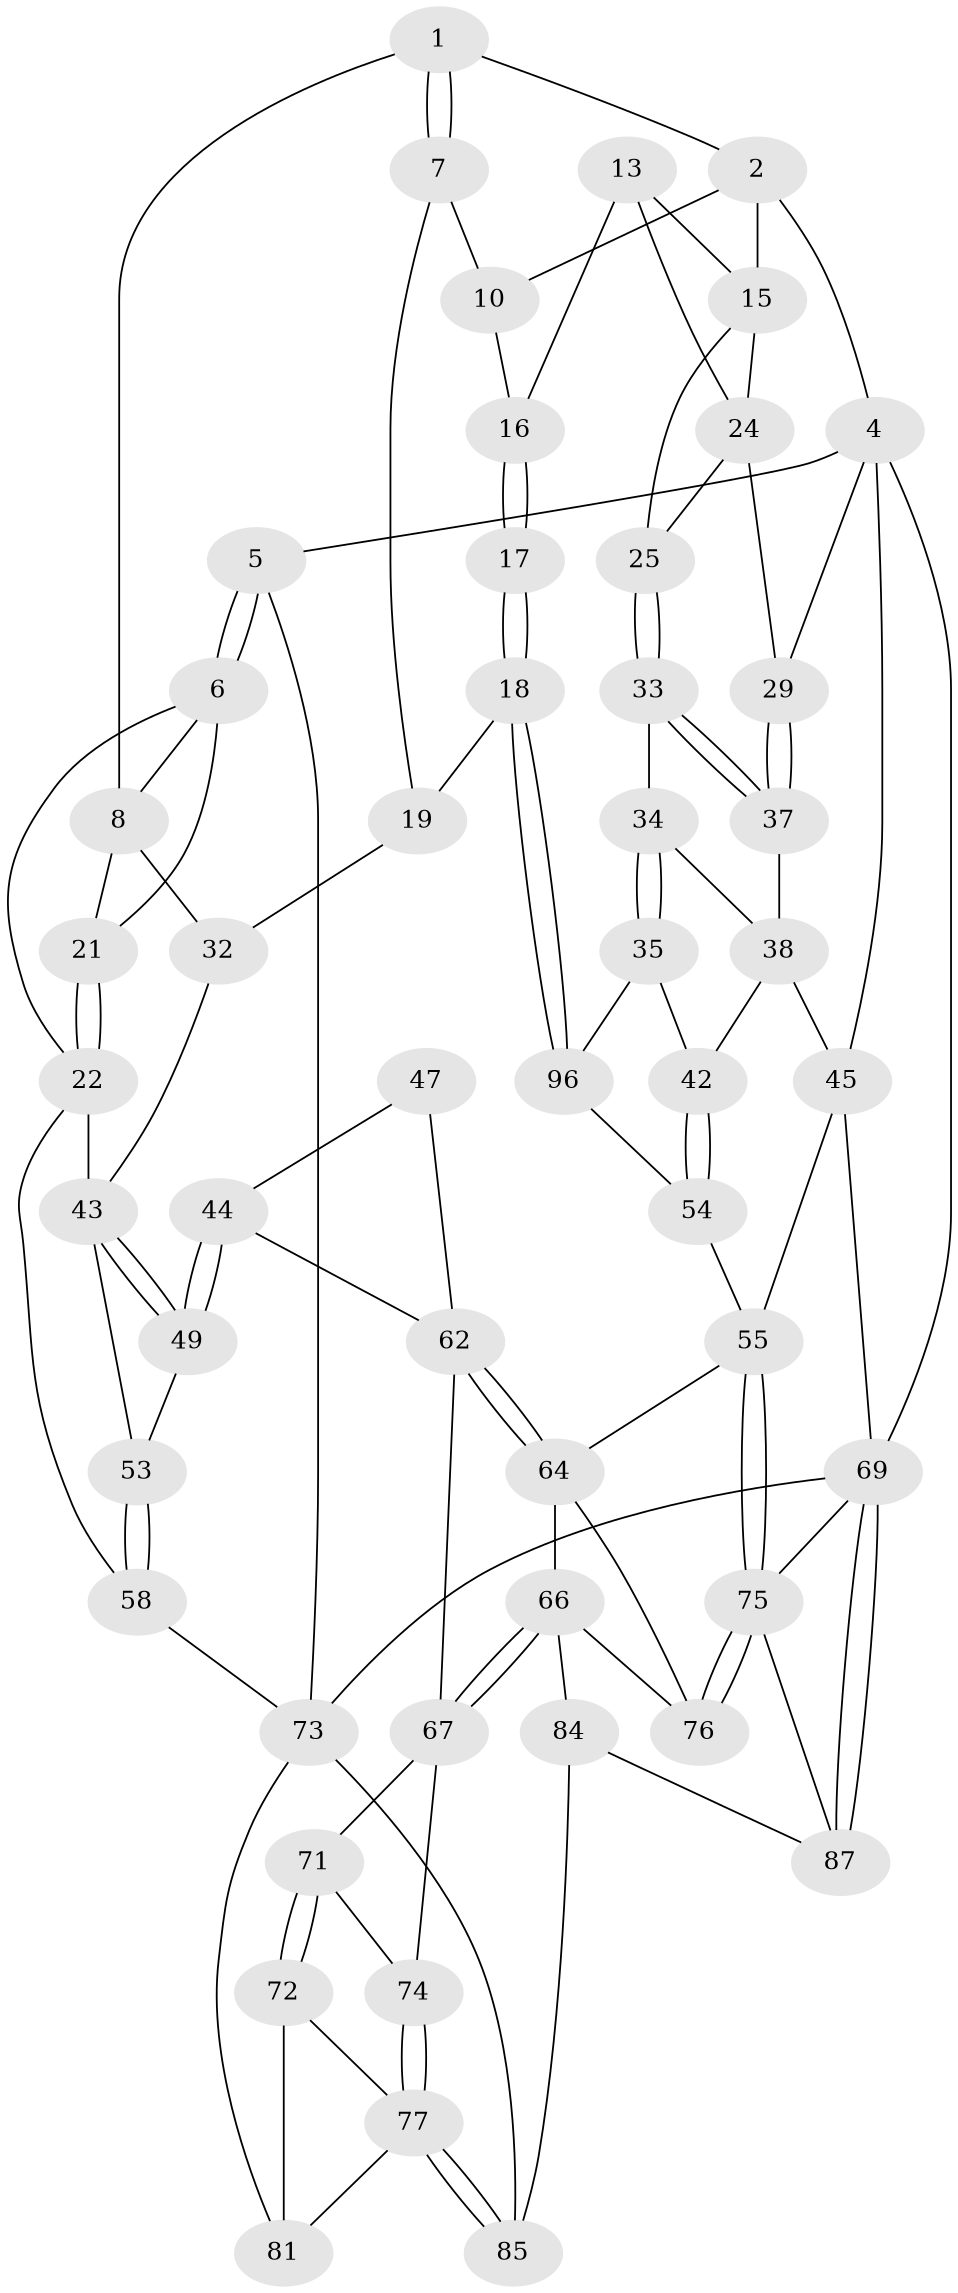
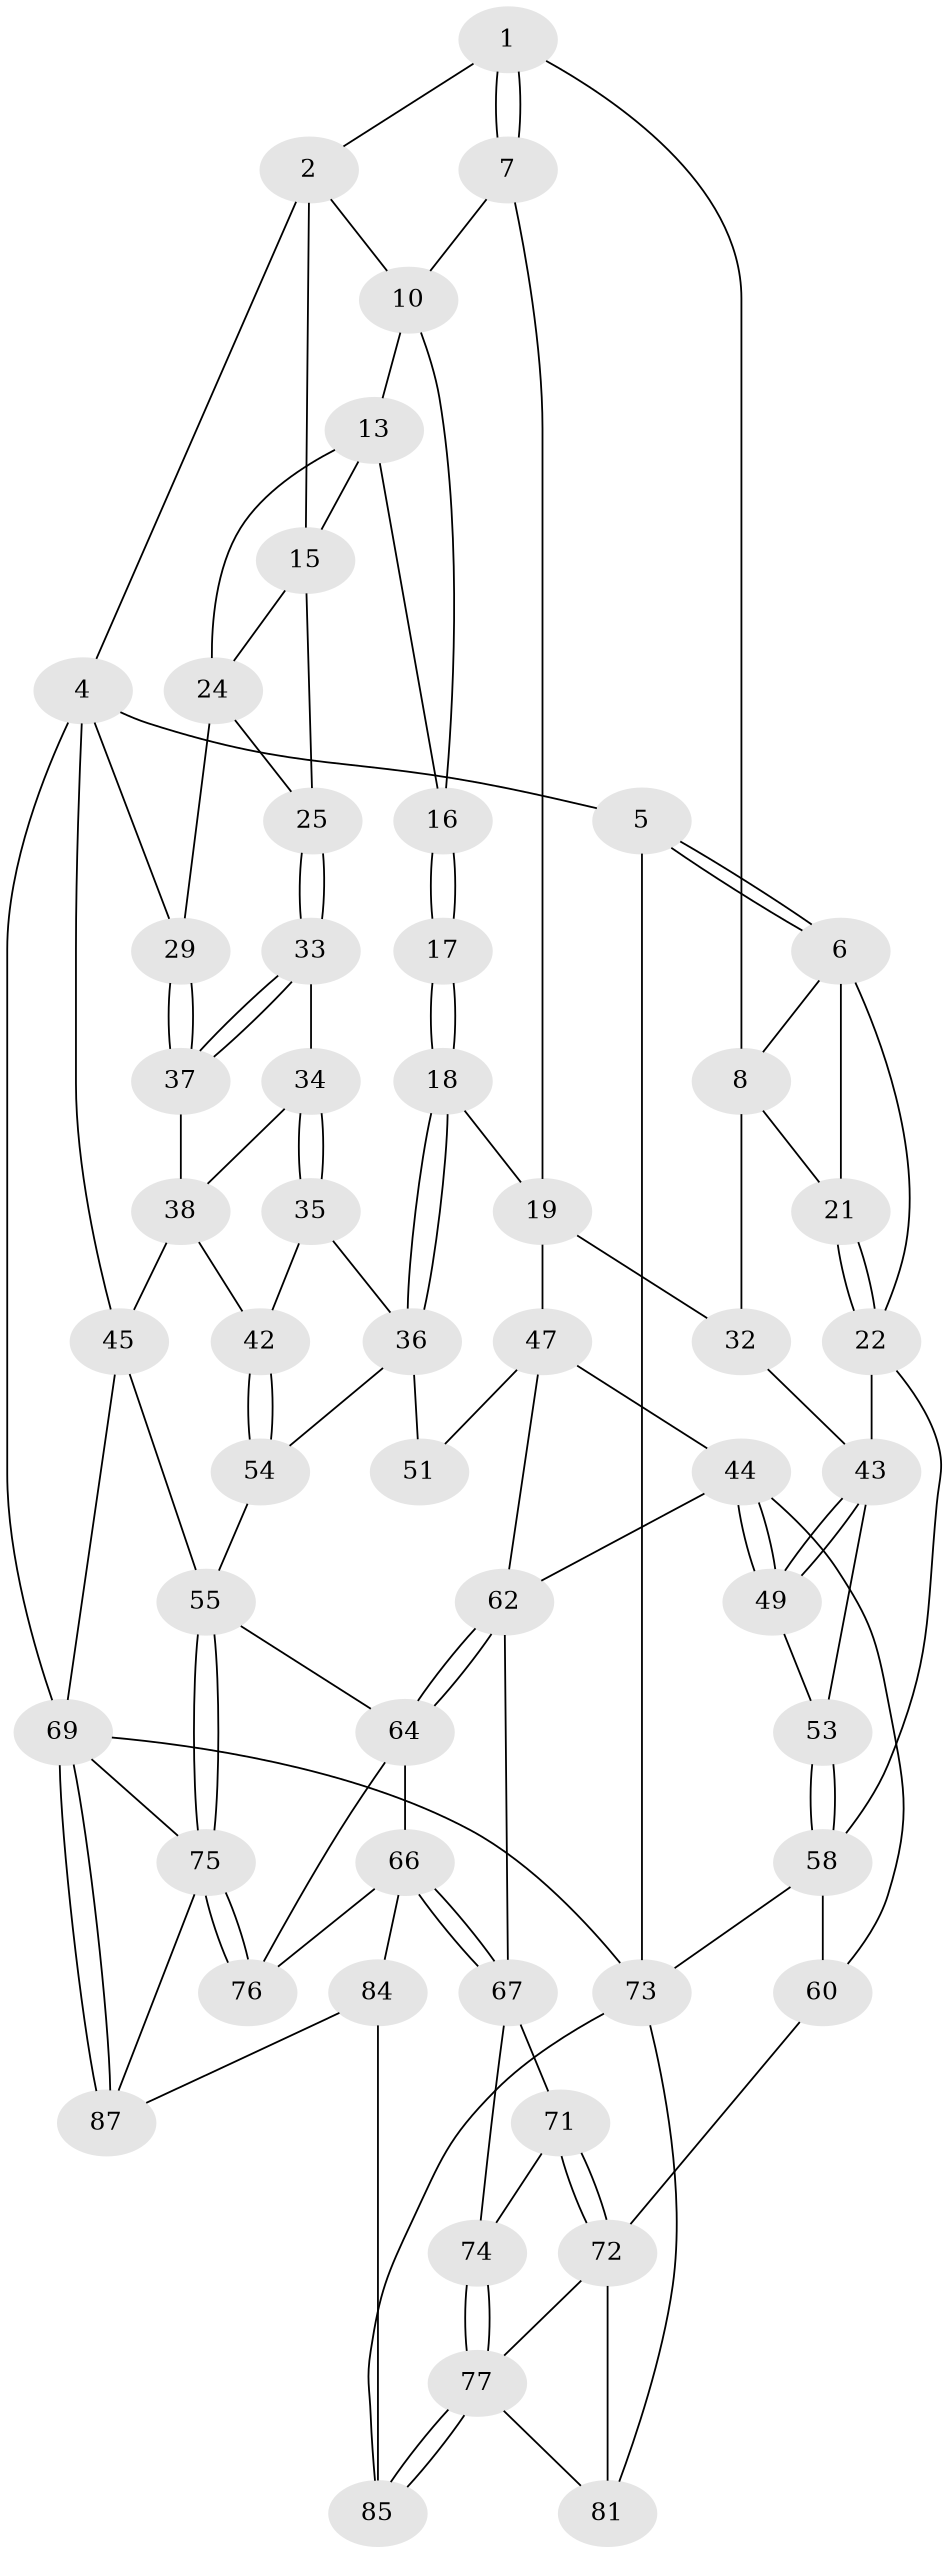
edge "10" -- "13": added
node "96": label "96" -> "36"
edge "19" -- "47": added
node "51": added
node "60": added
